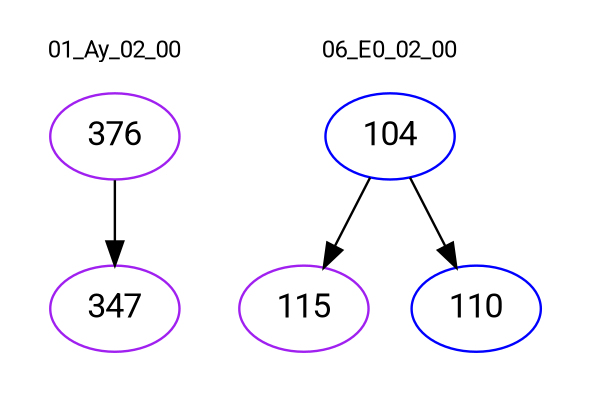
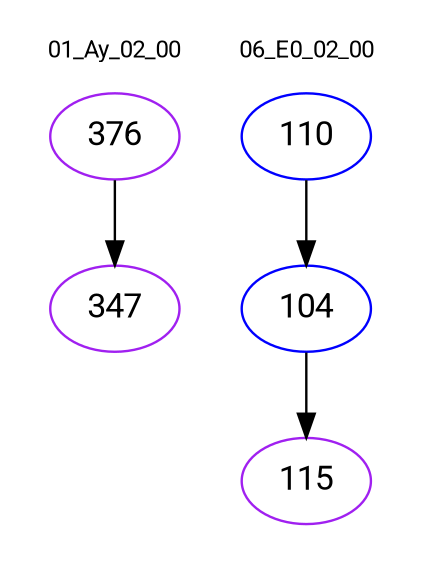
edge "104" -> "110": reversed
